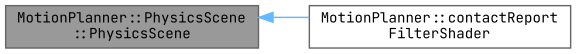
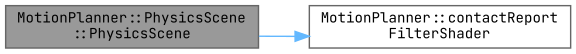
edge "MotionPlanner::contactReport FilterShader" -> "MotionPlanner::PhysicsScene ::PhysicsScene": reversed
